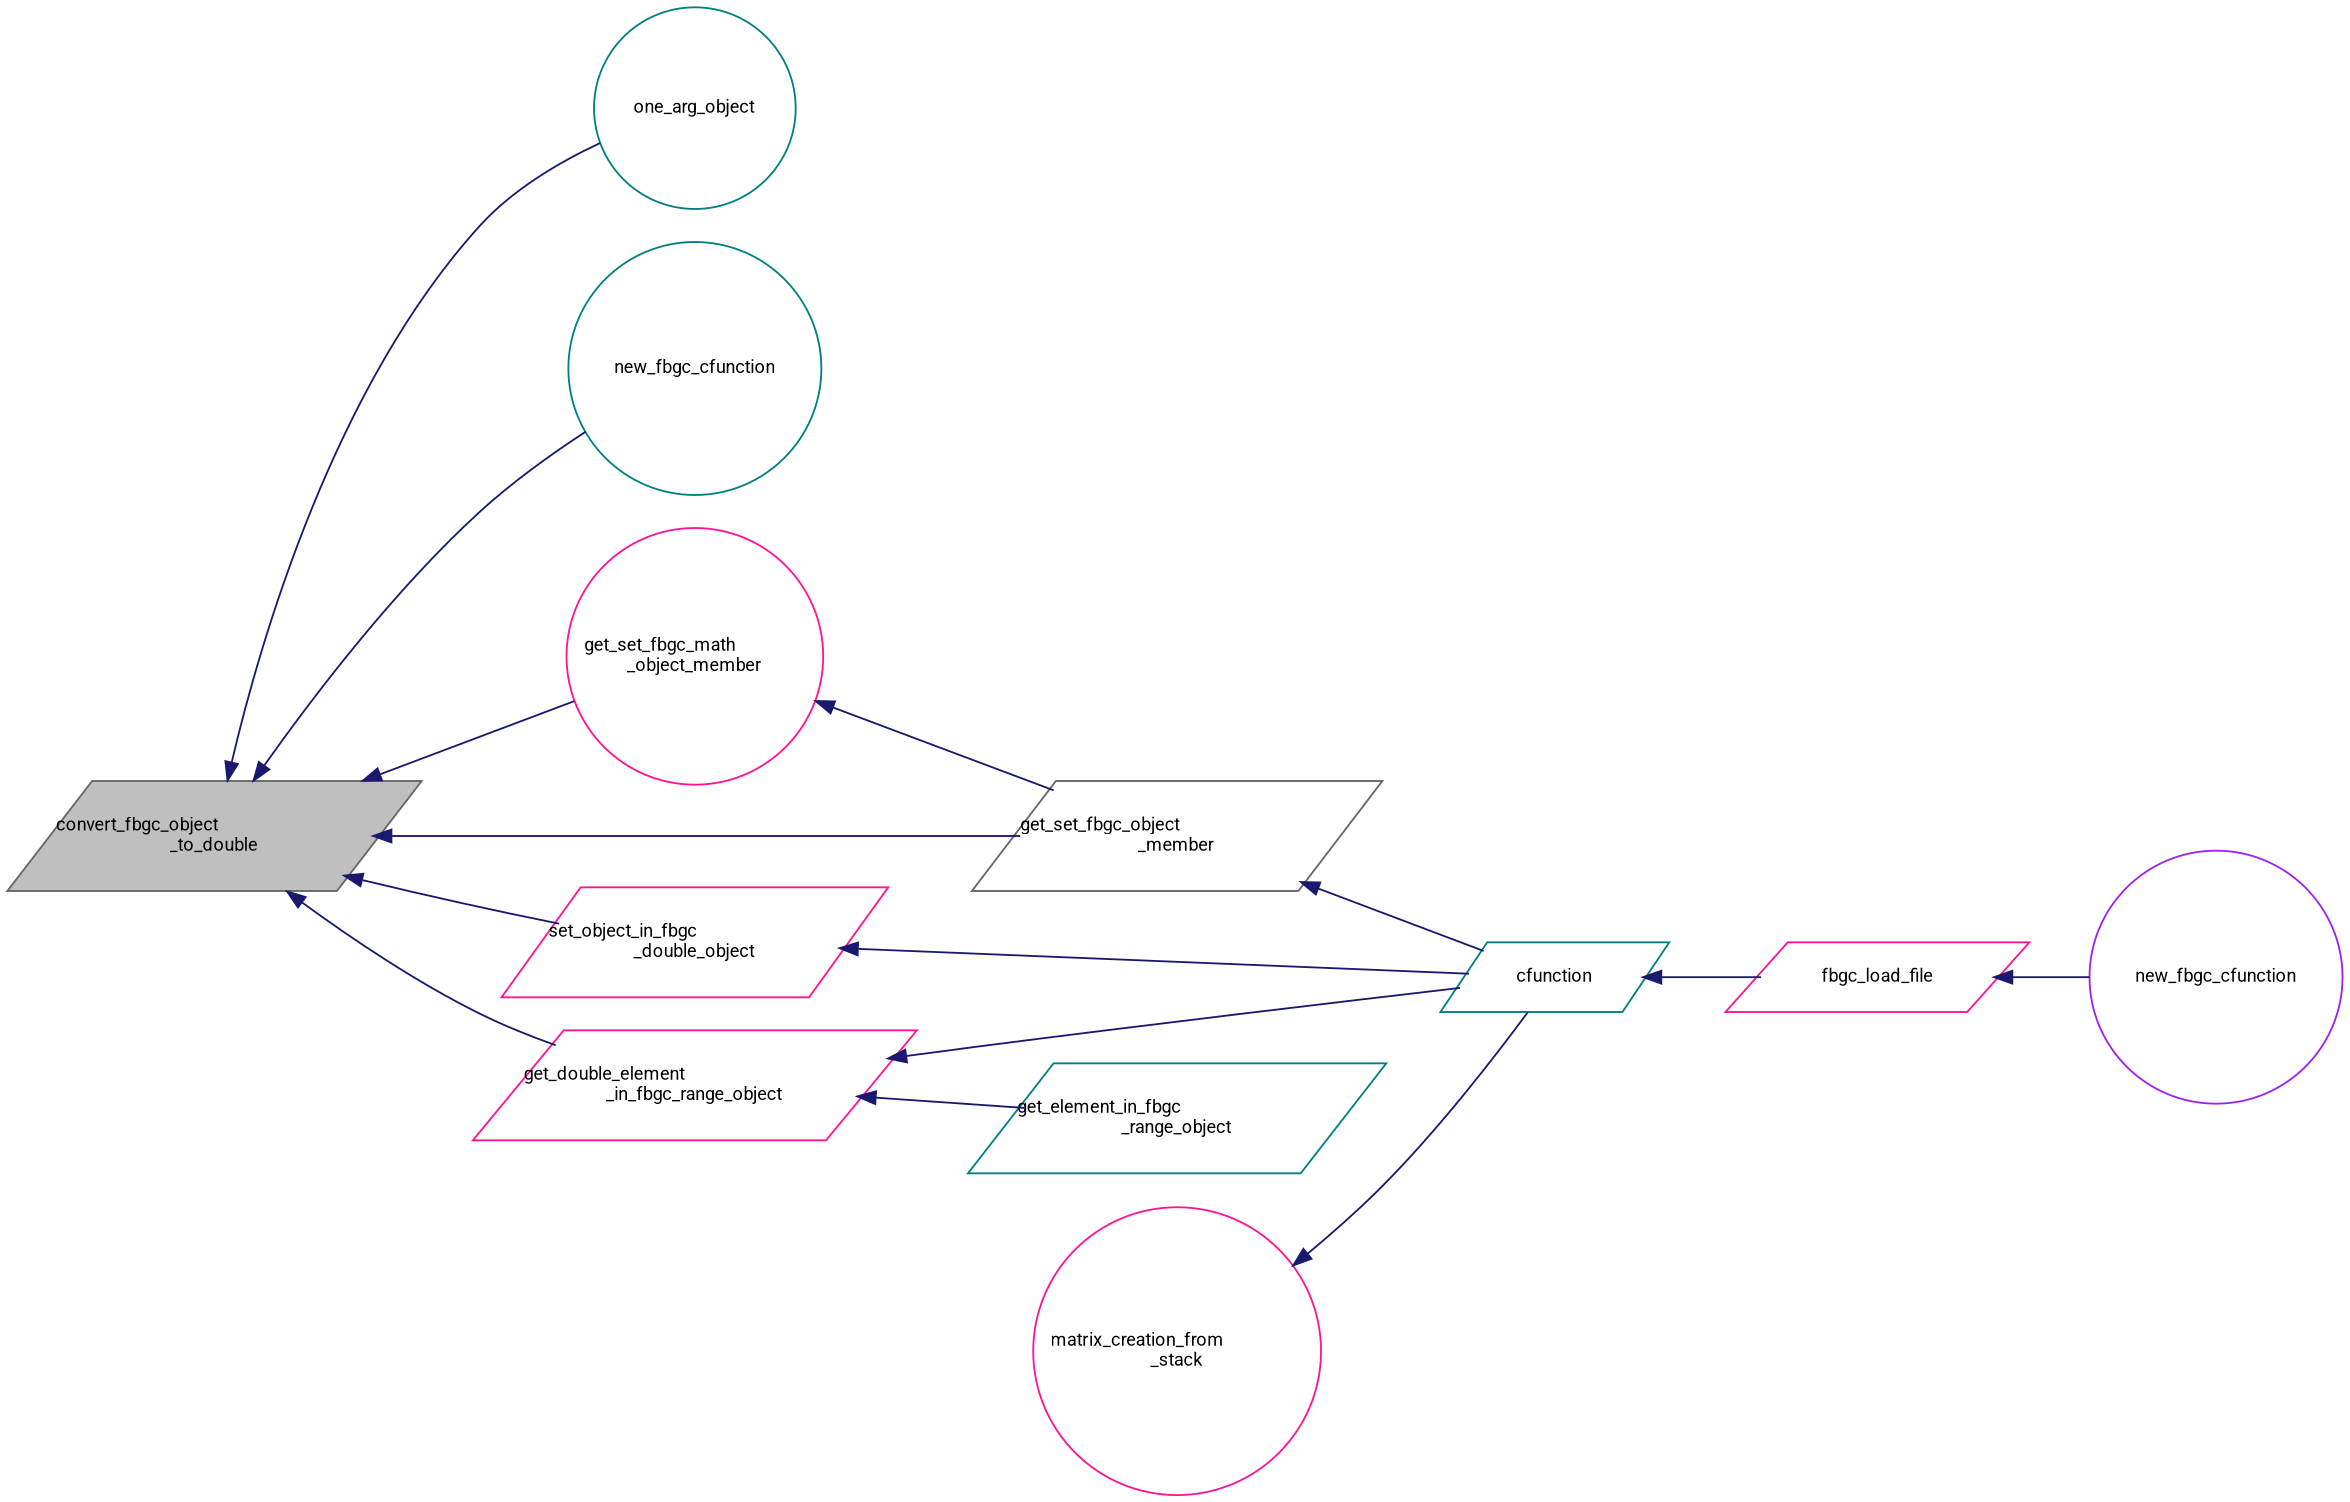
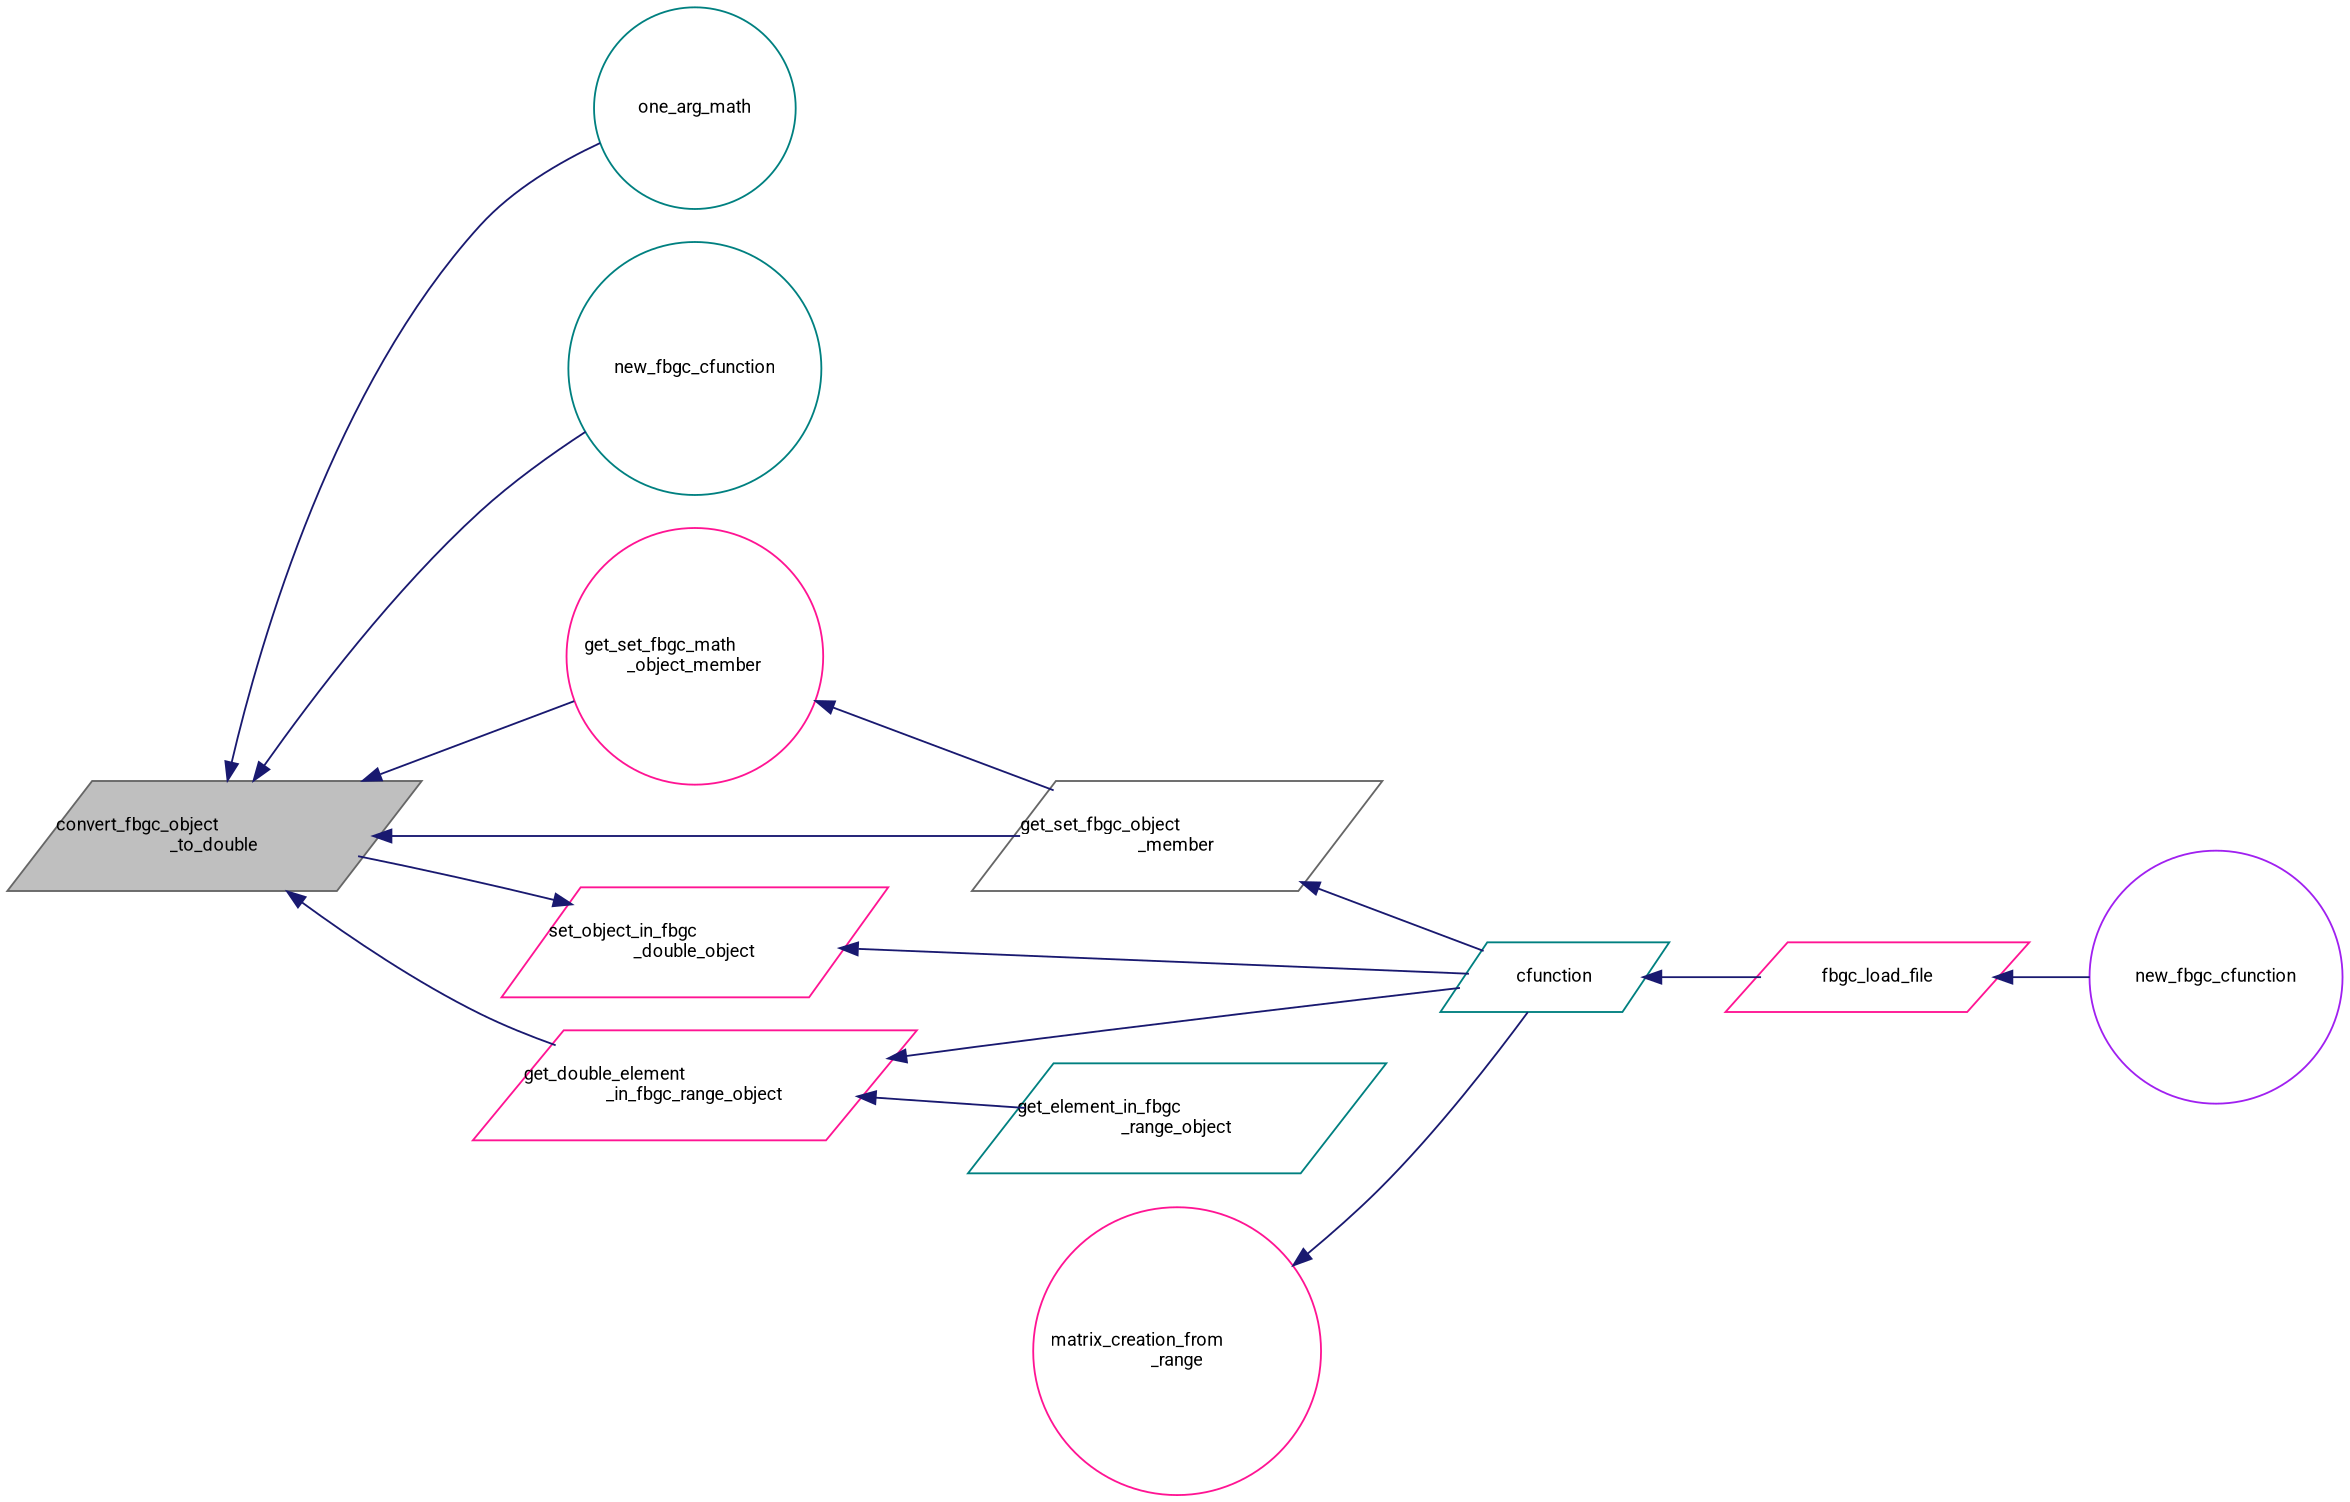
node "one_arg_object": label "one_arg_object" -> "one_arg_math"
edge "set_object_in_fbgc _double_object" -> "convert_fbgc_object _to_double": reversed
node "matrix_creation_from _stack": label "matrix_creation_from _stack" -> "matrix_creation_from _range"
